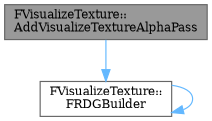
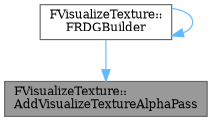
edge "FVisualizeTexture:: AddVisualizeTextureAlphaPass" -> "FVisualizeTexture:: FRDGBuilder": reversed
